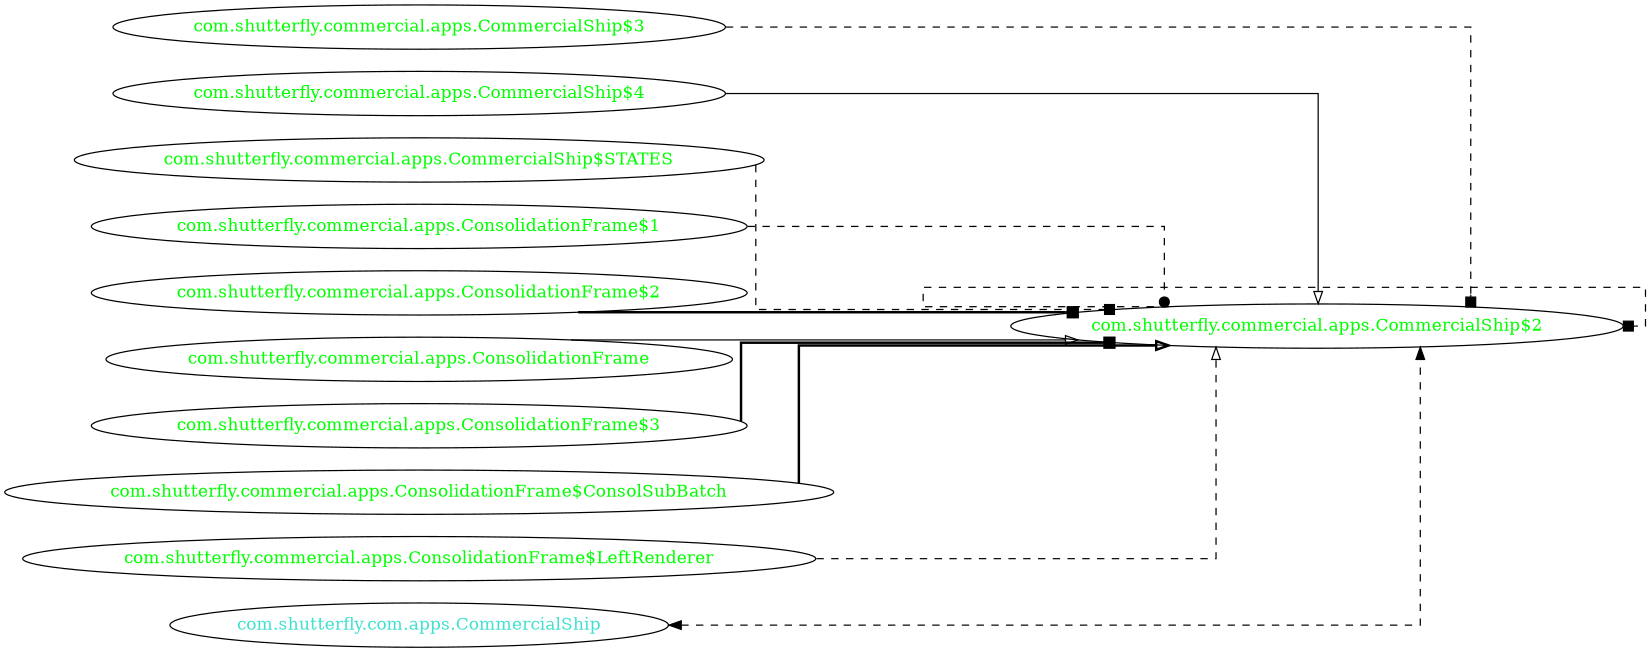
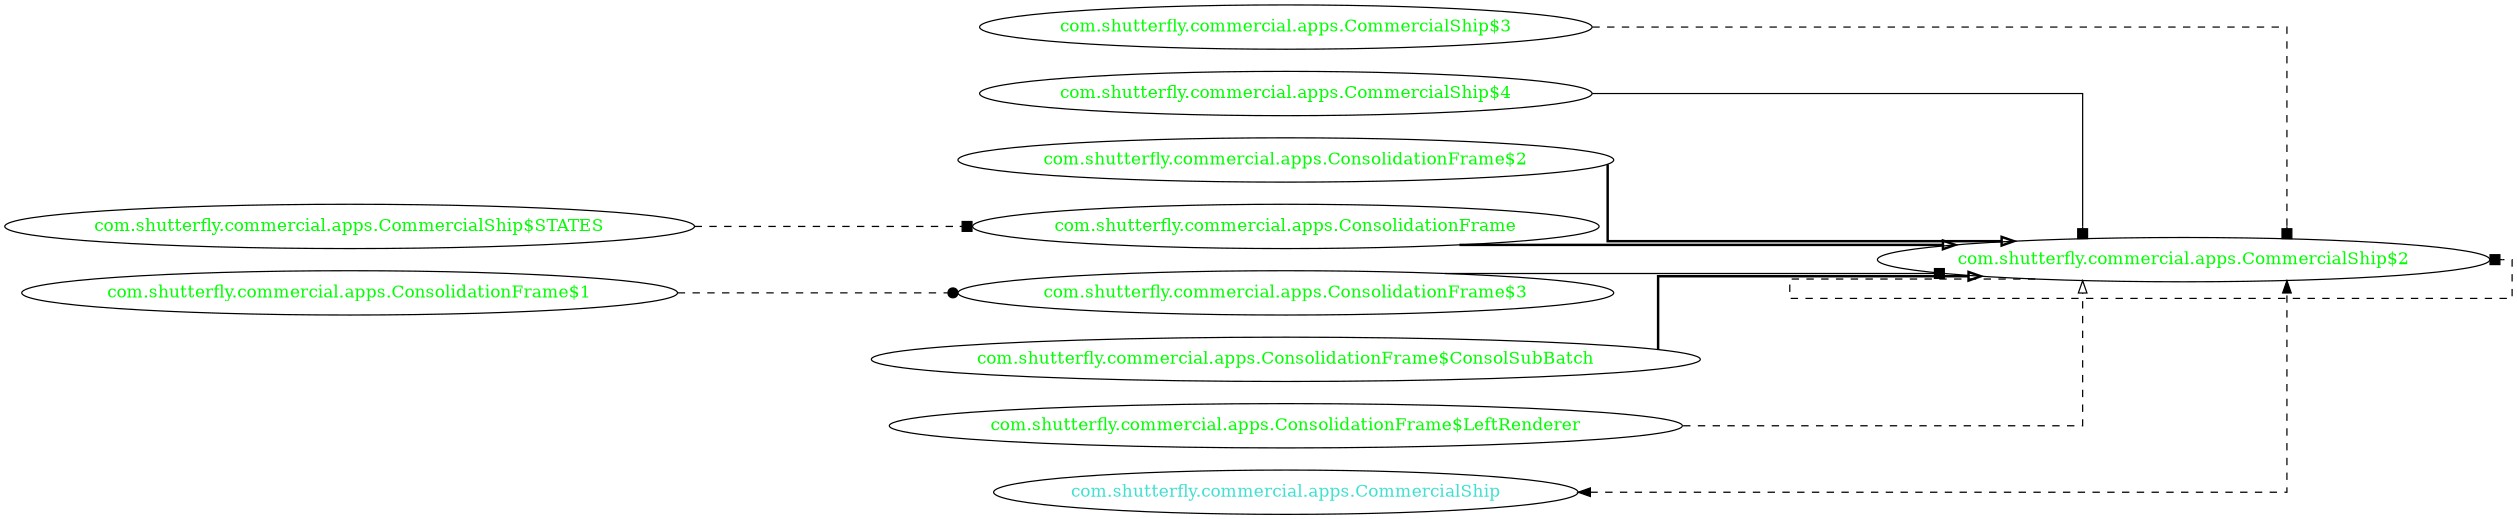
edge "com.shutterfly.commercial.apps.CommercialShip$4" -> "com.shutterfly.commercial.apps.CommercialShip$2": arrowhead onormal -> box
edge "com.shutterfly.commercial.apps.ConsolidationFrame$1" -> "com.shutterfly.commercial.apps.CommercialShip$2": now "com.shutterfly.commercial.apps.ConsolidationFrame$1" -> "com.shutterfly.commercial.apps.ConsolidationFrame$3"
edge "com.shutterfly.commercial.apps.CommercialShip$STATES" -> "com.shutterfly.commercial.apps.CommercialShip$2": now "com.shutterfly.commercial.apps.CommercialShip$STATES" -> "com.shutterfly.commercial.apps.ConsolidationFrame"
edge "com.shutterfly.commercial.apps.ConsolidationFrame$2" -> "com.shutterfly.commercial.apps.CommercialShip$2": arrowhead box -> onormal
edge "com.shutterfly.commercial.apps.ConsolidationFrame" -> "com.shutterfly.commercial.apps.CommercialShip$2": style solid -> bold
edge "com.shutterfly.commercial.apps.ConsolidationFrame$3" -> "com.shutterfly.commercial.apps.CommercialShip$2": style bold -> solid
node "com.shutterfly.com.apps.CommercialShip": label "com.shutterfly.com.apps.CommercialShip" -> "com.shutterfly.commercial.apps.CommercialShip"
